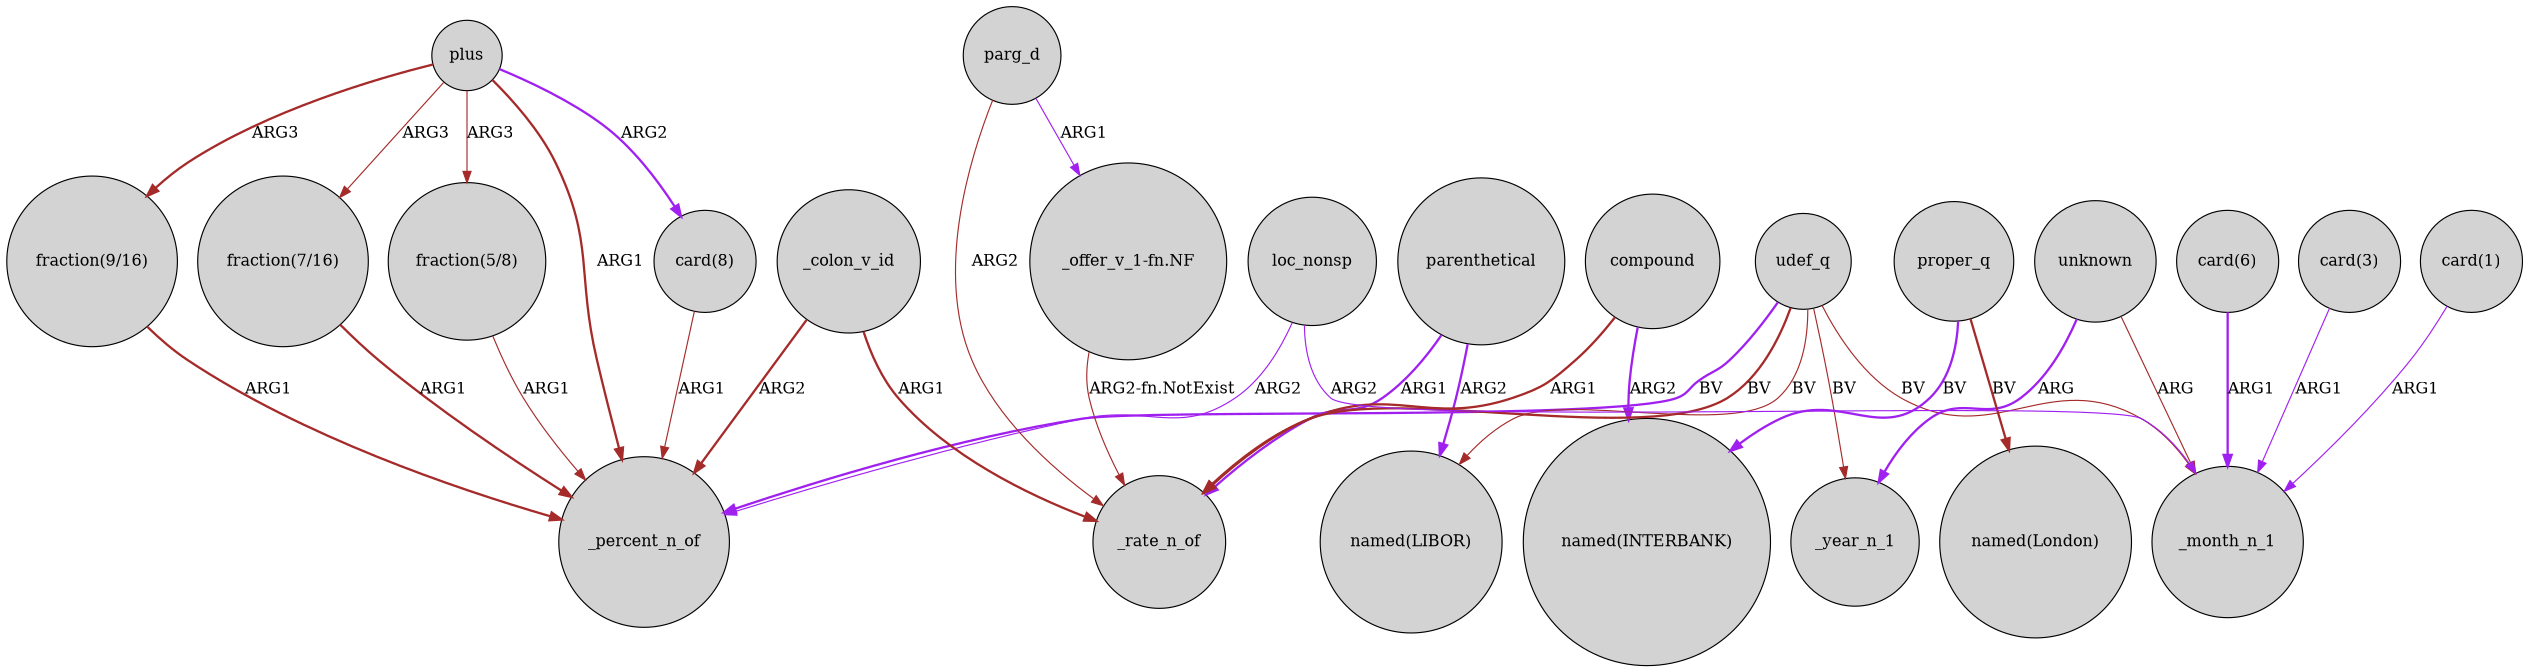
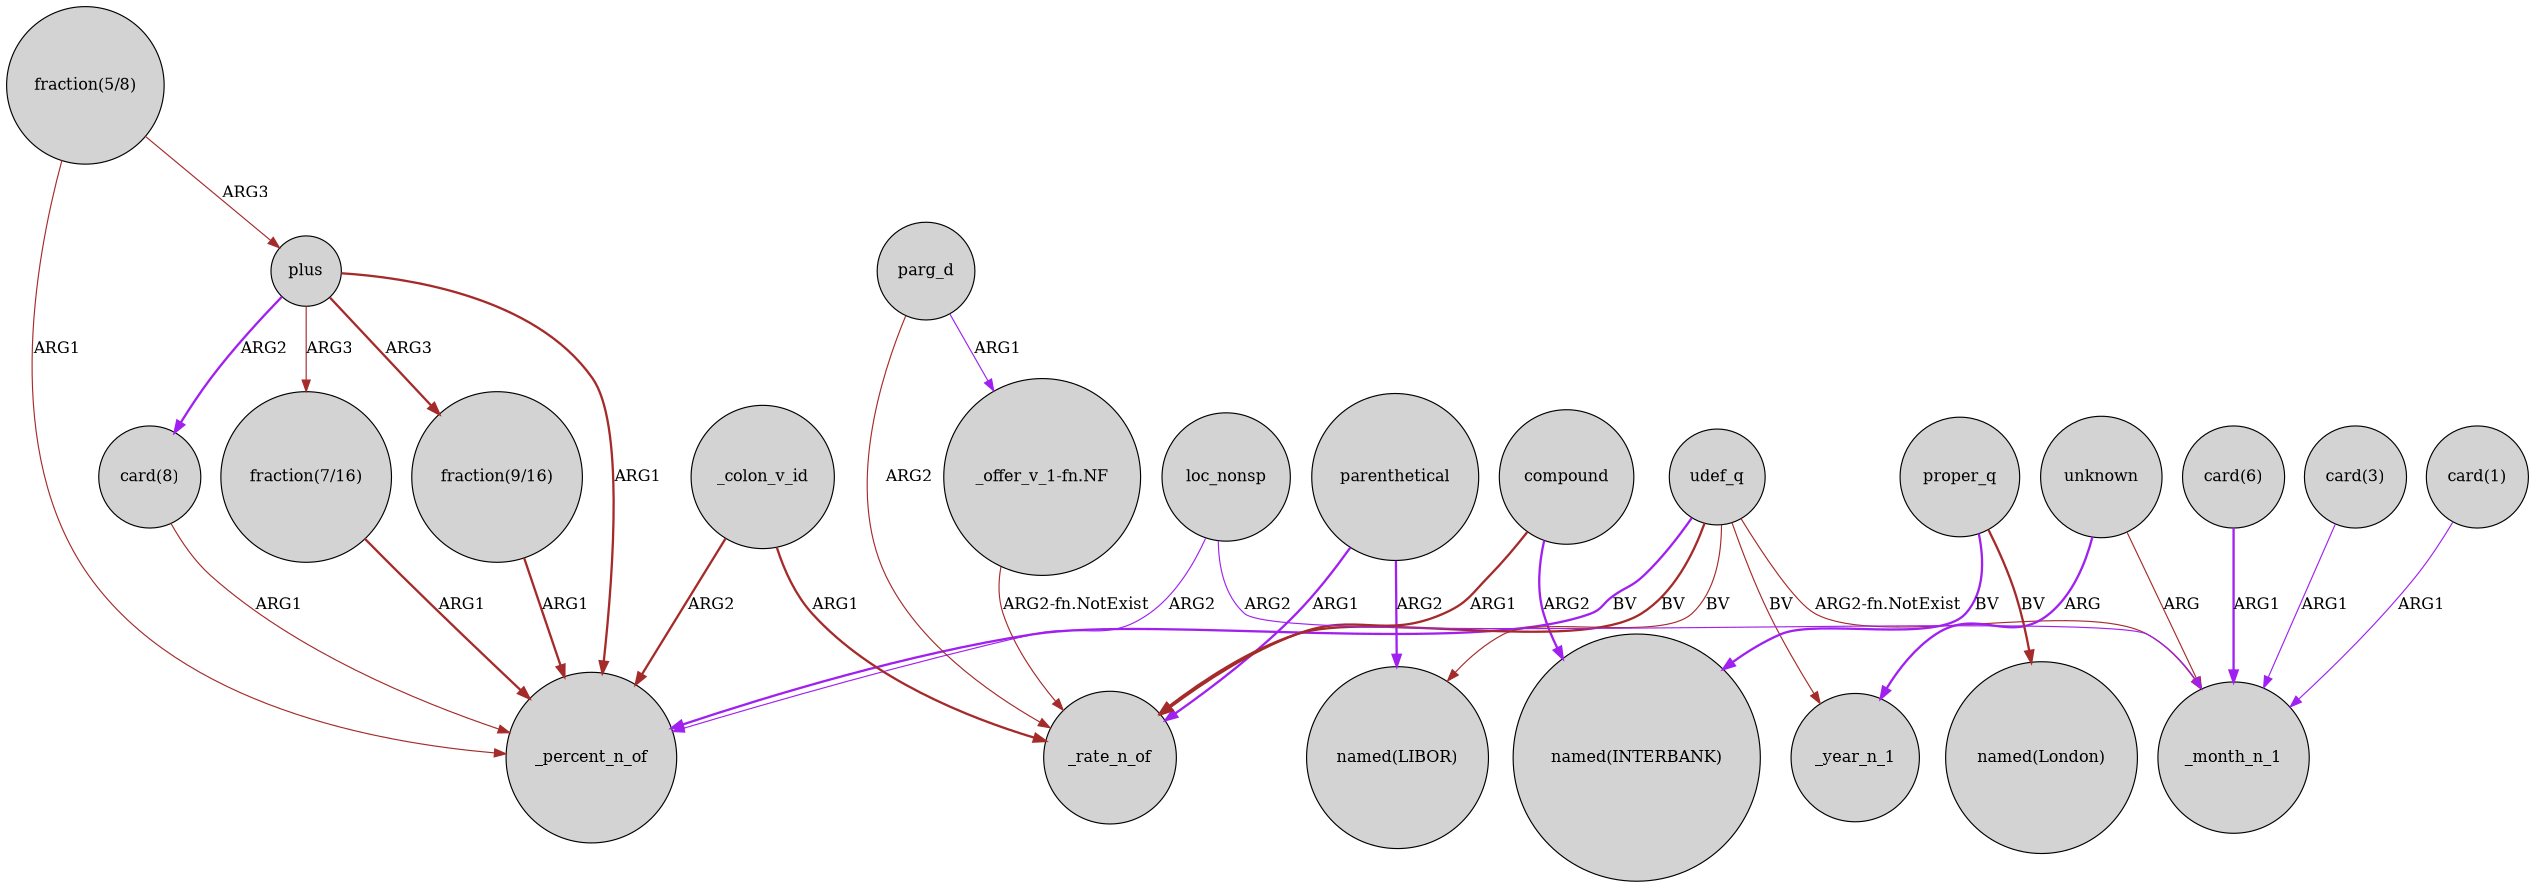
edge "plus" -> "fraction(5/8)": reversed
edge "udef_q" -> "_month_n_1": label "BV" -> "ARG2-fn.NotExist"
